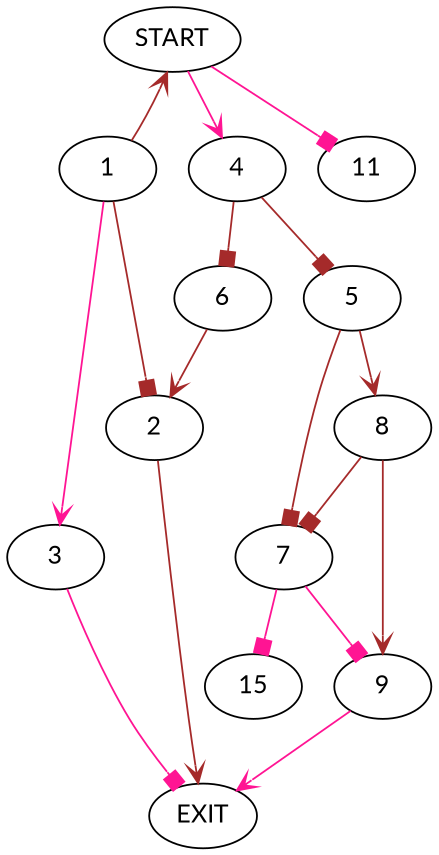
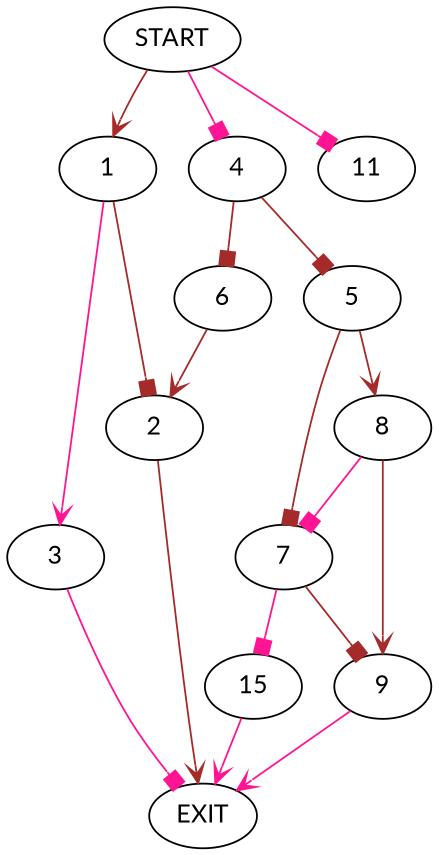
edge "START" -> "4": arrowhead vee -> box
edge "1" -> "START": reversed
edge "8" -> "7": color brown -> deeppink
edge "7" -> "9": color deeppink -> brown
edge "15" -> "EXIT": added
